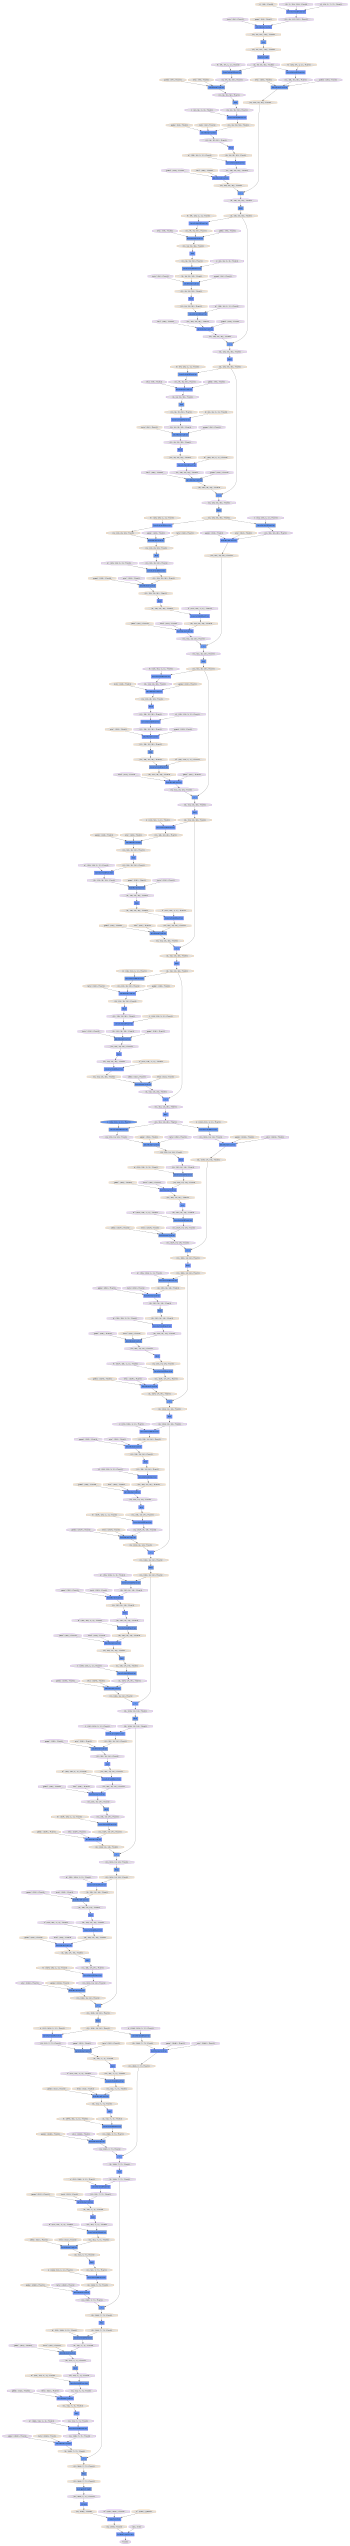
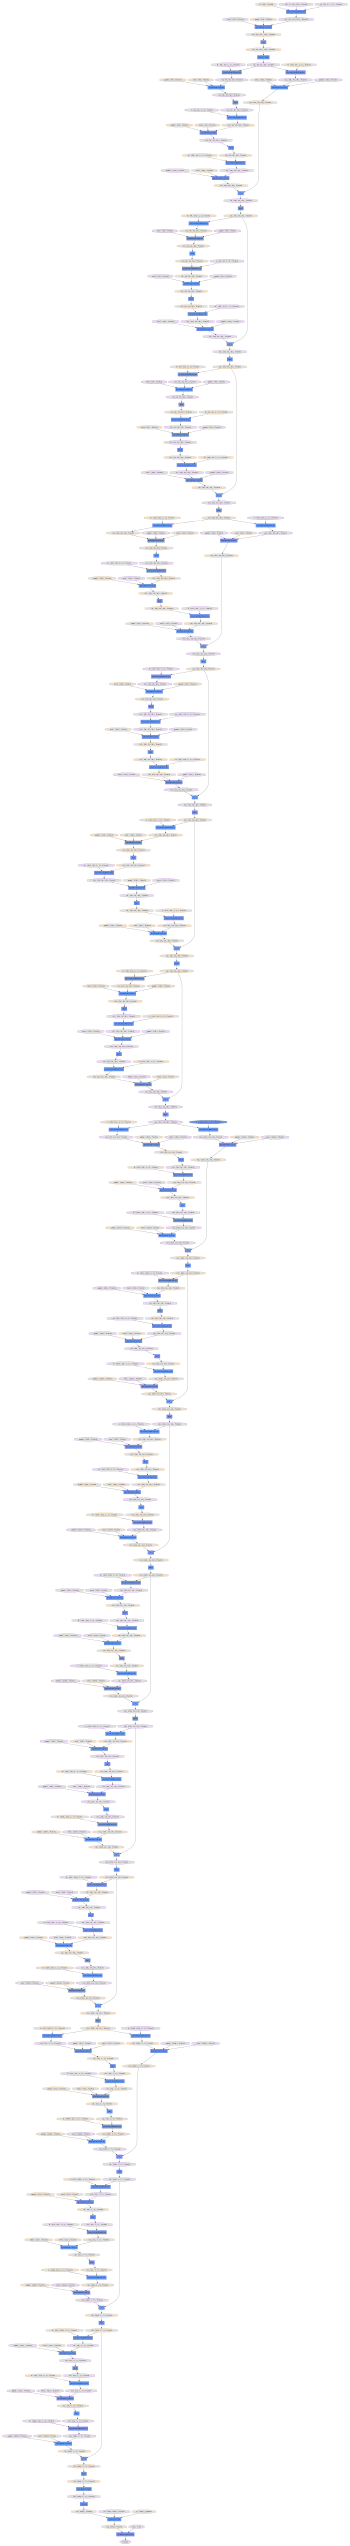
node "W: (256, 512, 1, 1), float32": fillcolor #6495ed -> #e0e0e0
node "W: (1024, 512, 1, 1), float32": fillcolor #e0e0e0 -> #6495ed
